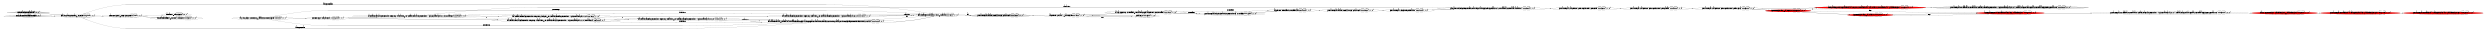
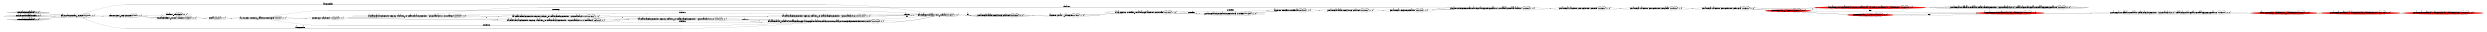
node "Thread.sleep(10)@@@15@@@['1', '1', '0']": removed
node "insertData()@@@6@@@['1', '1', '1']": added
node "testTimeBasedIncrementalHandOff['0', '1', '0']": added
